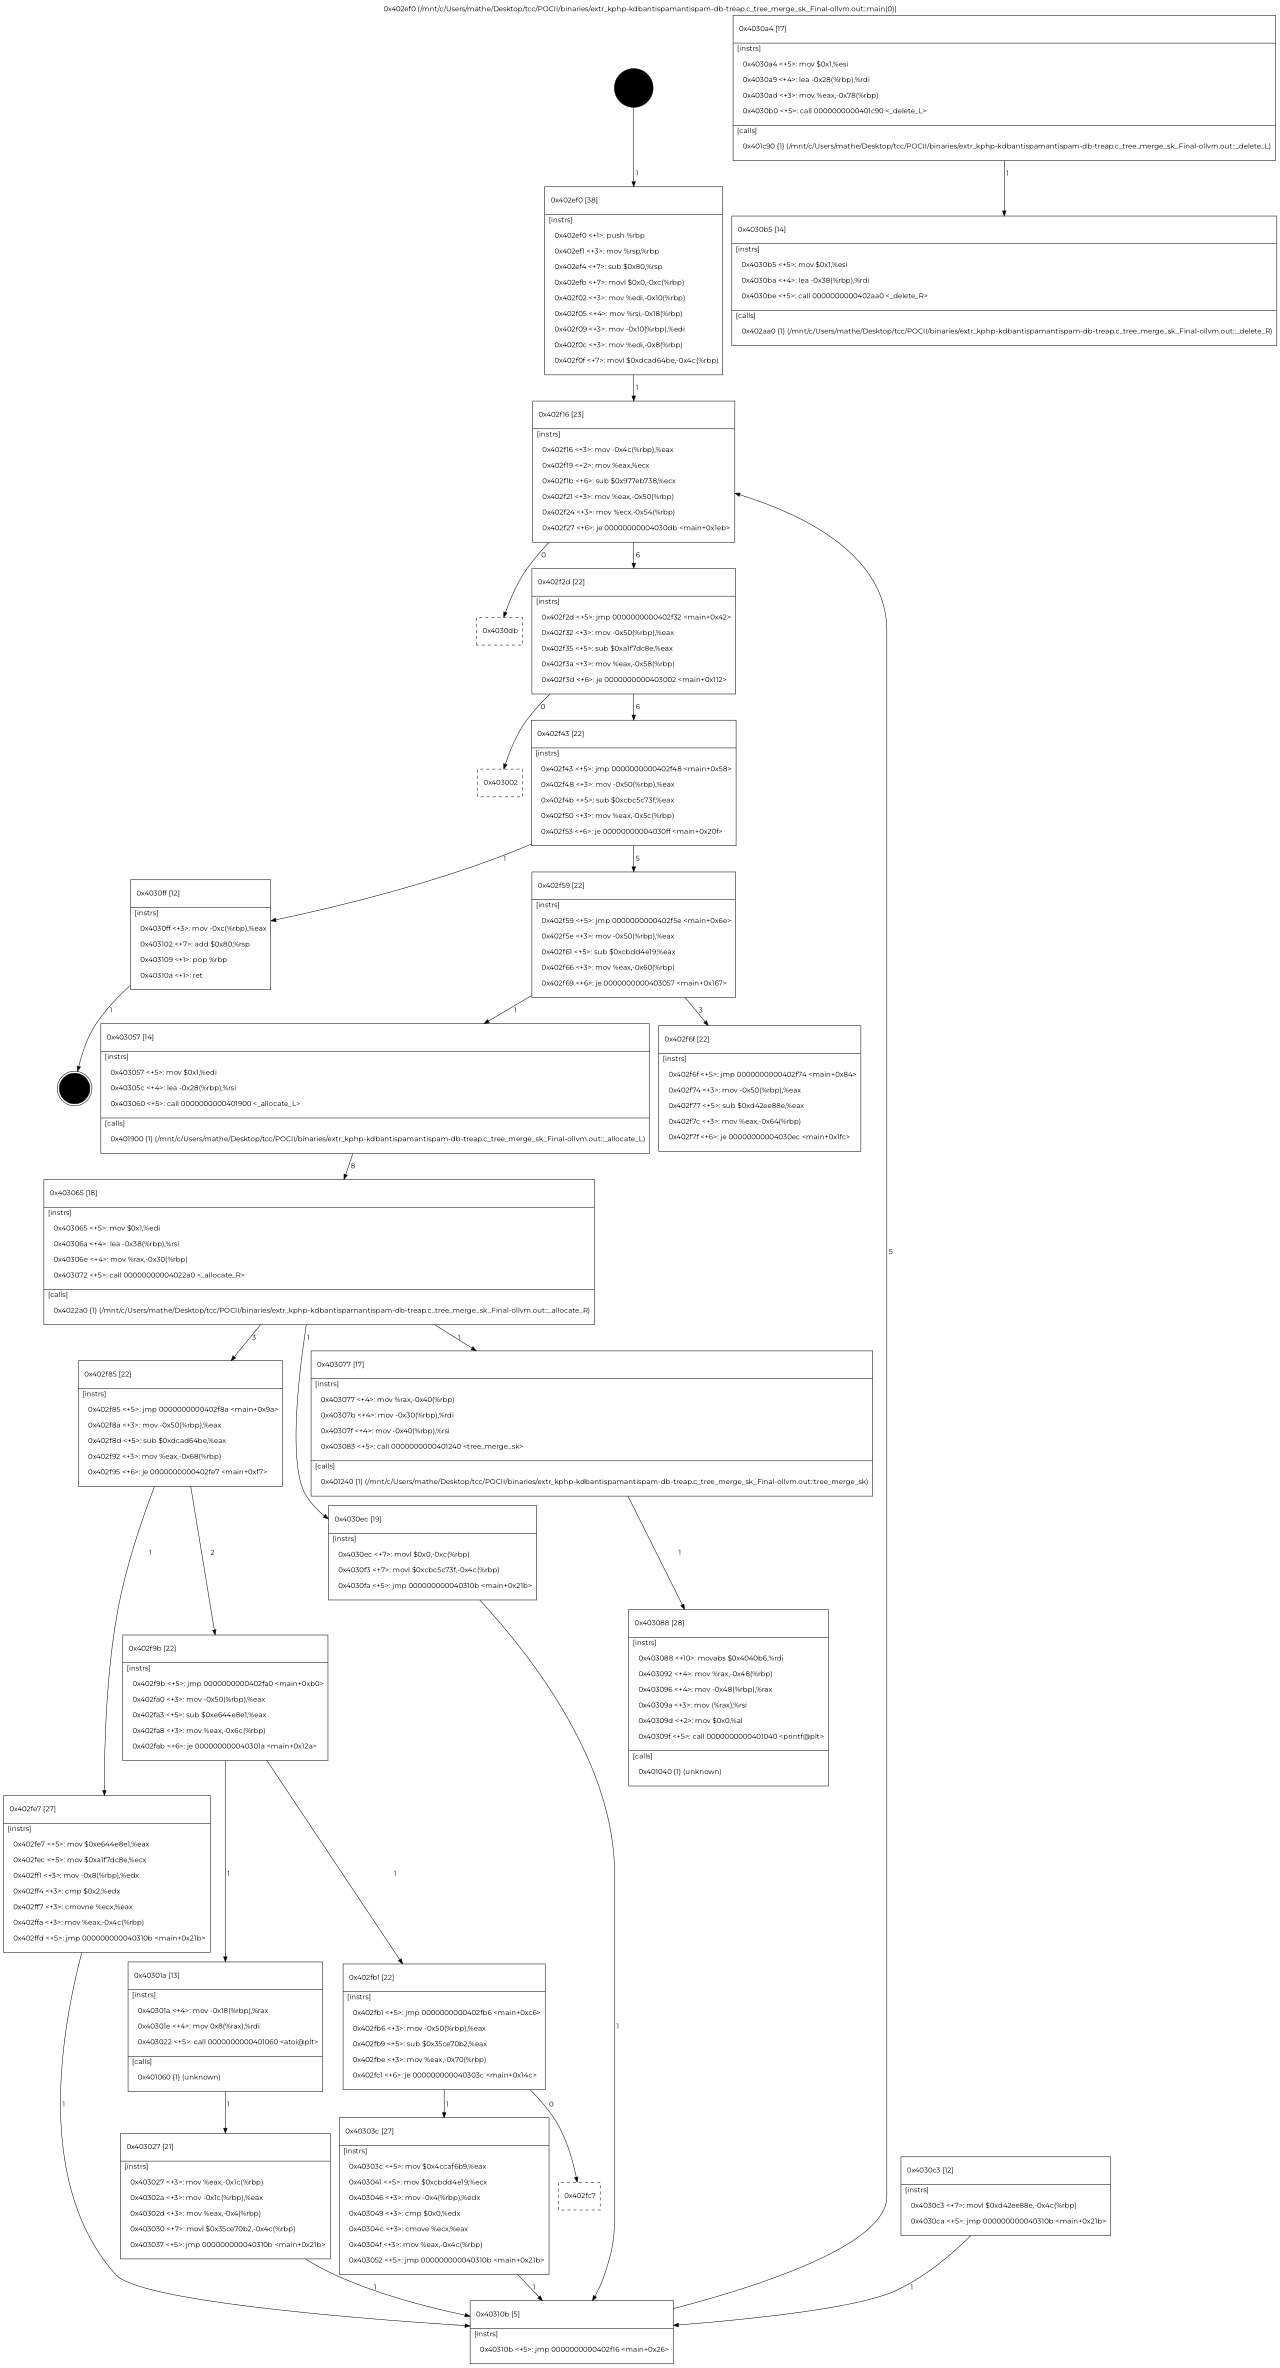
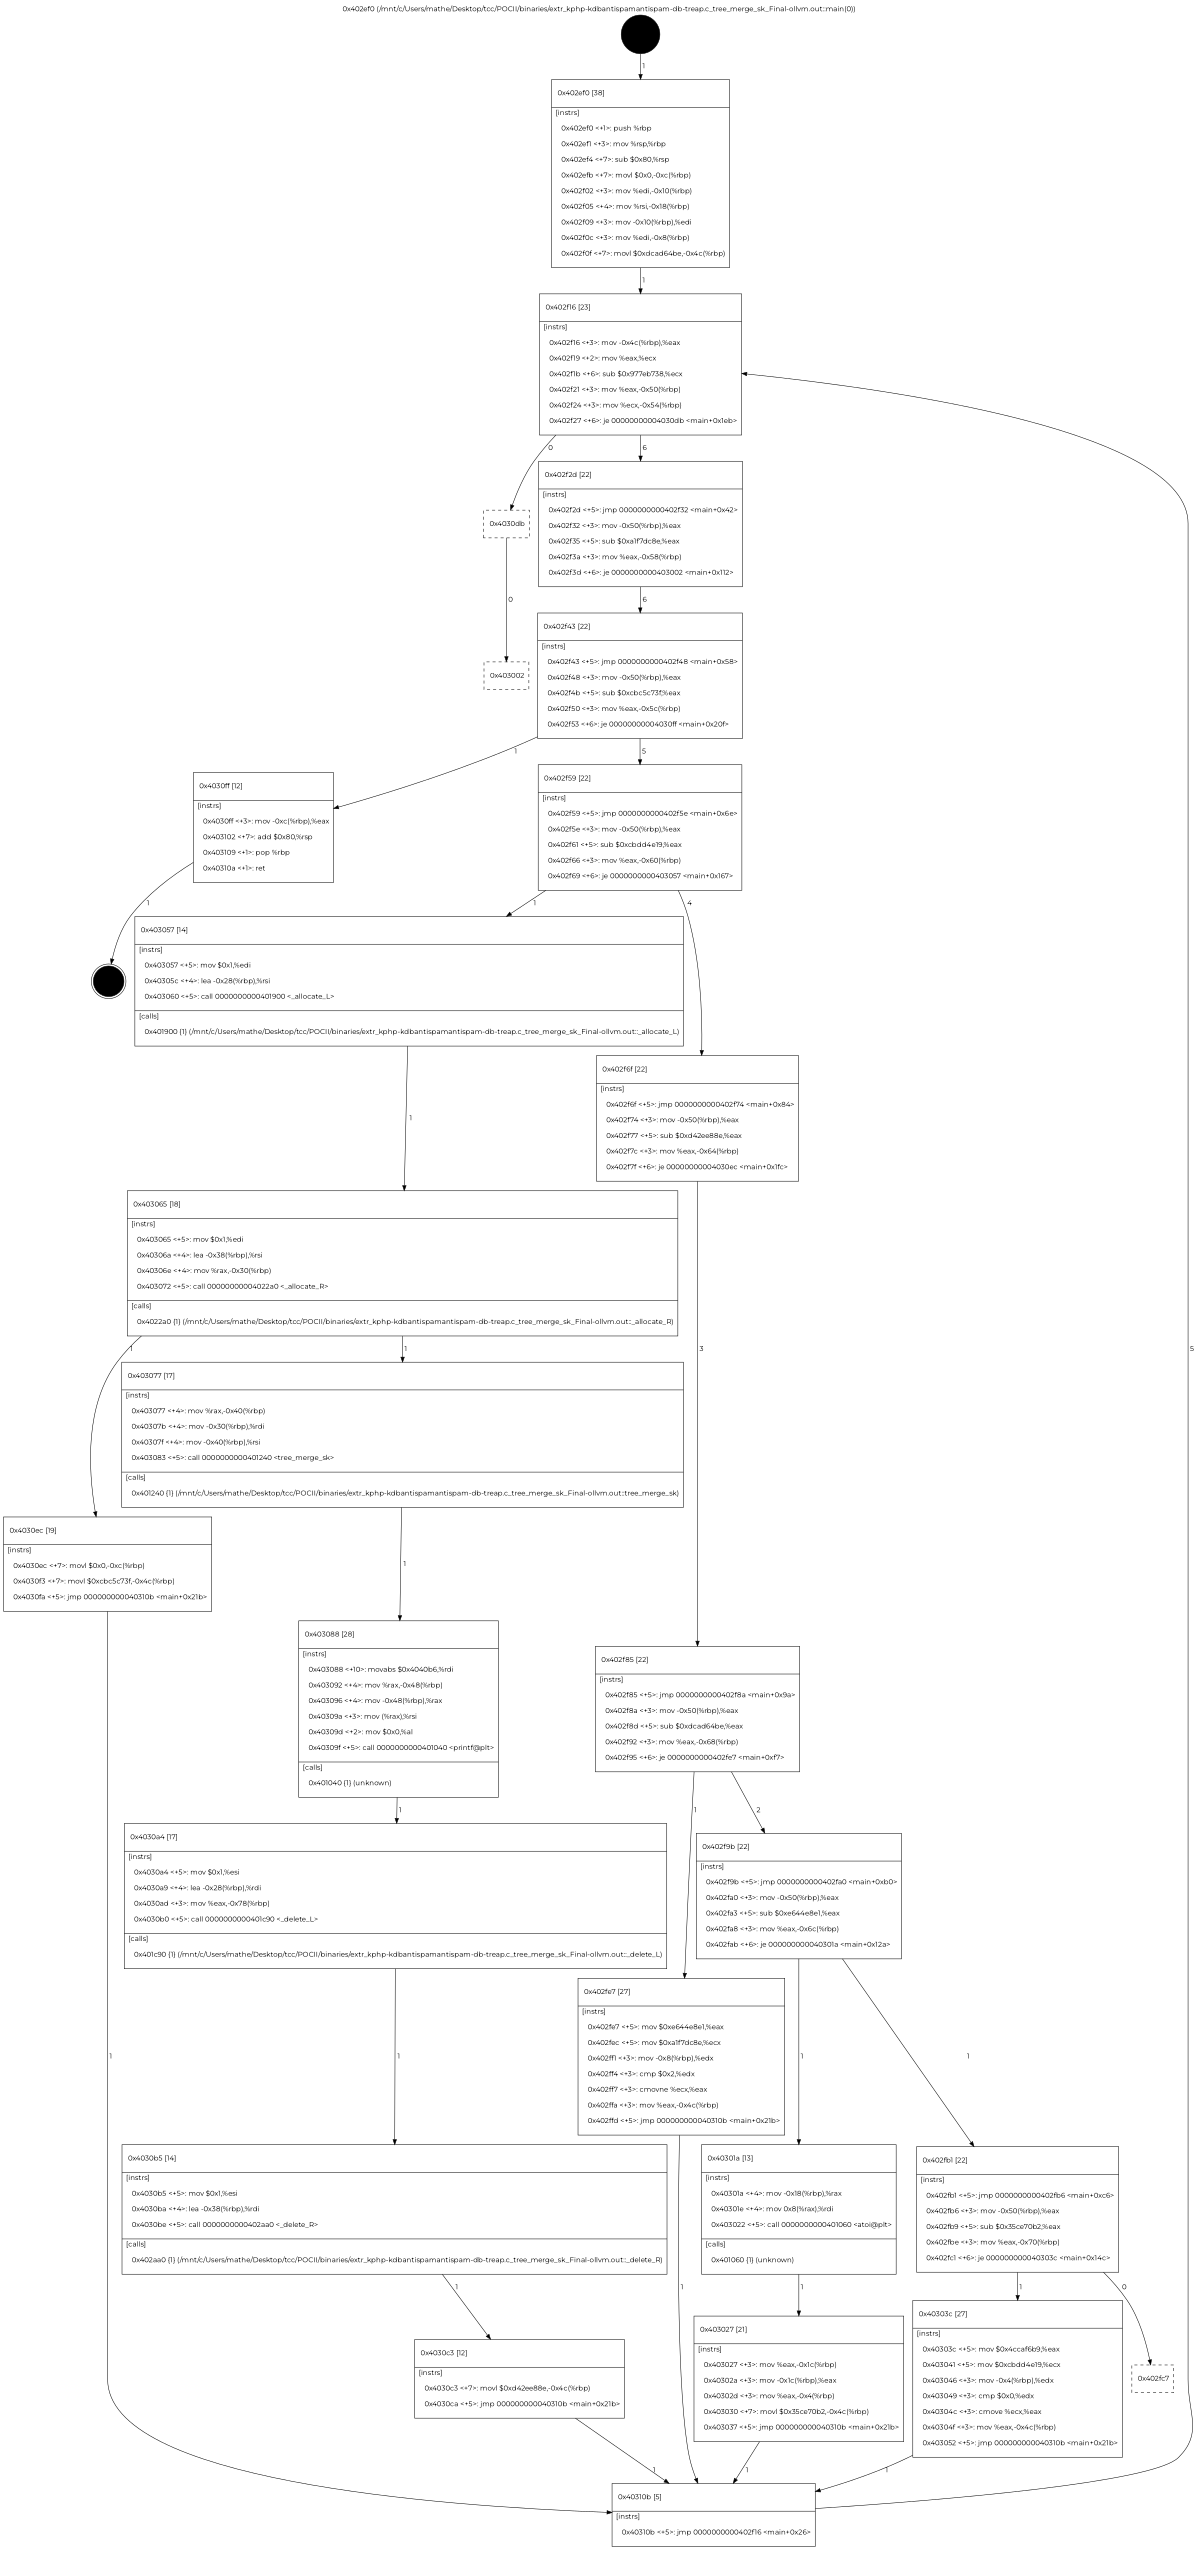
edge "0x402f2d [22]" -> "0x403002": now "0x4030db" -> "0x403002"
edge "0x402f59 [22]" -> "0x402f6f [22]": label " 3" -> " 4"
edge "0x403057 [14]" -> "0x403065 [18]": label " 8" -> " 1"
edge "0x403065 [18]" -> "0x402f85 [22]": now "0x402f6f [22]" -> "0x402f85 [22]"
edge "0x403088 [28]" -> "0x4030a4 [17]": added, label "1"
edge "0x4030b5 [14]" -> "0x4030c3 [12]": added, label "1"
